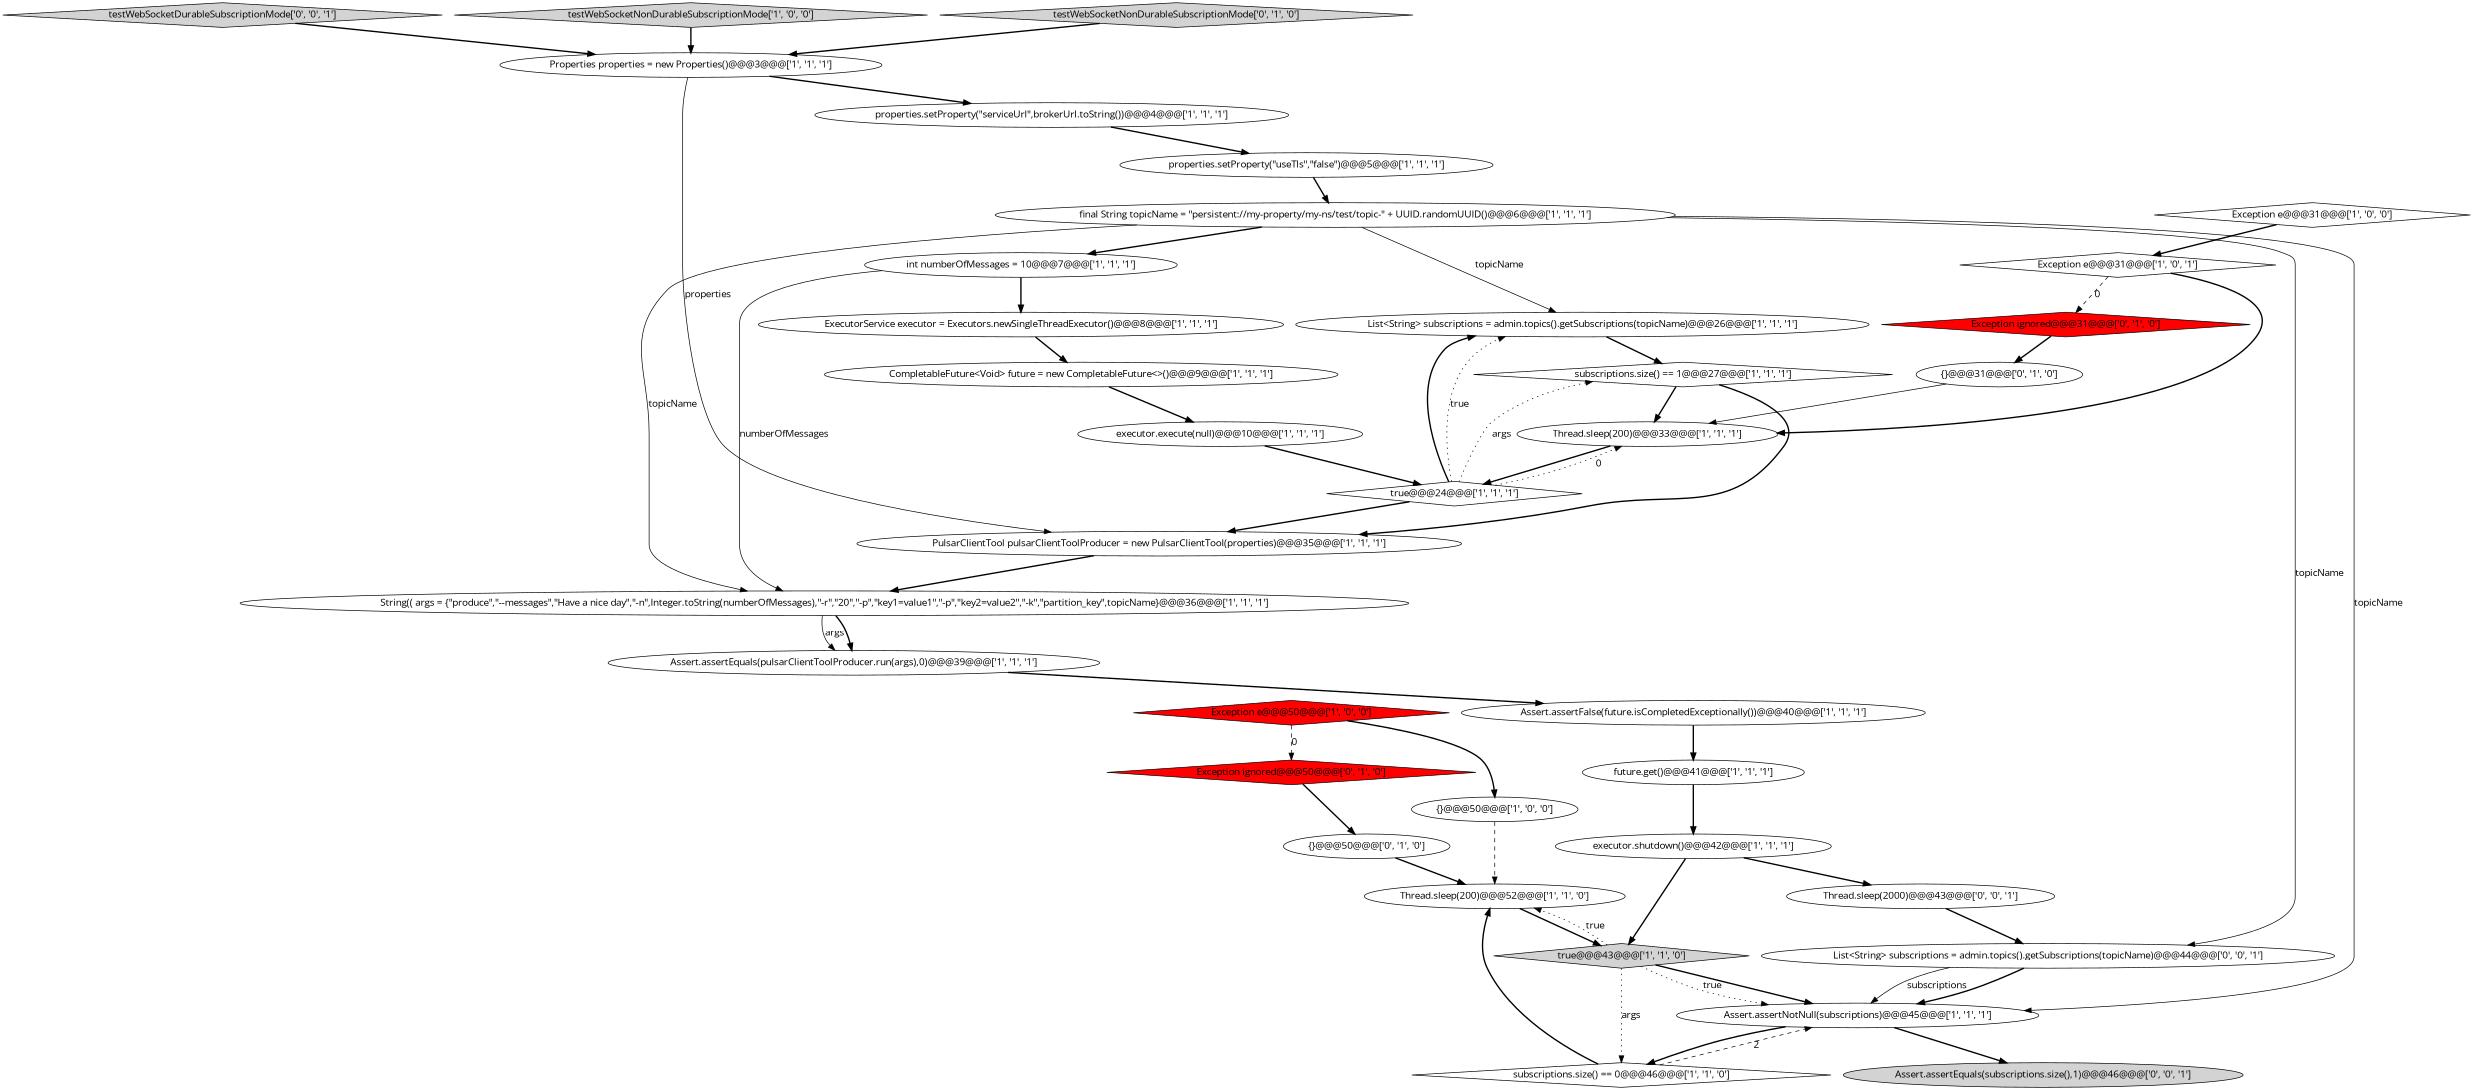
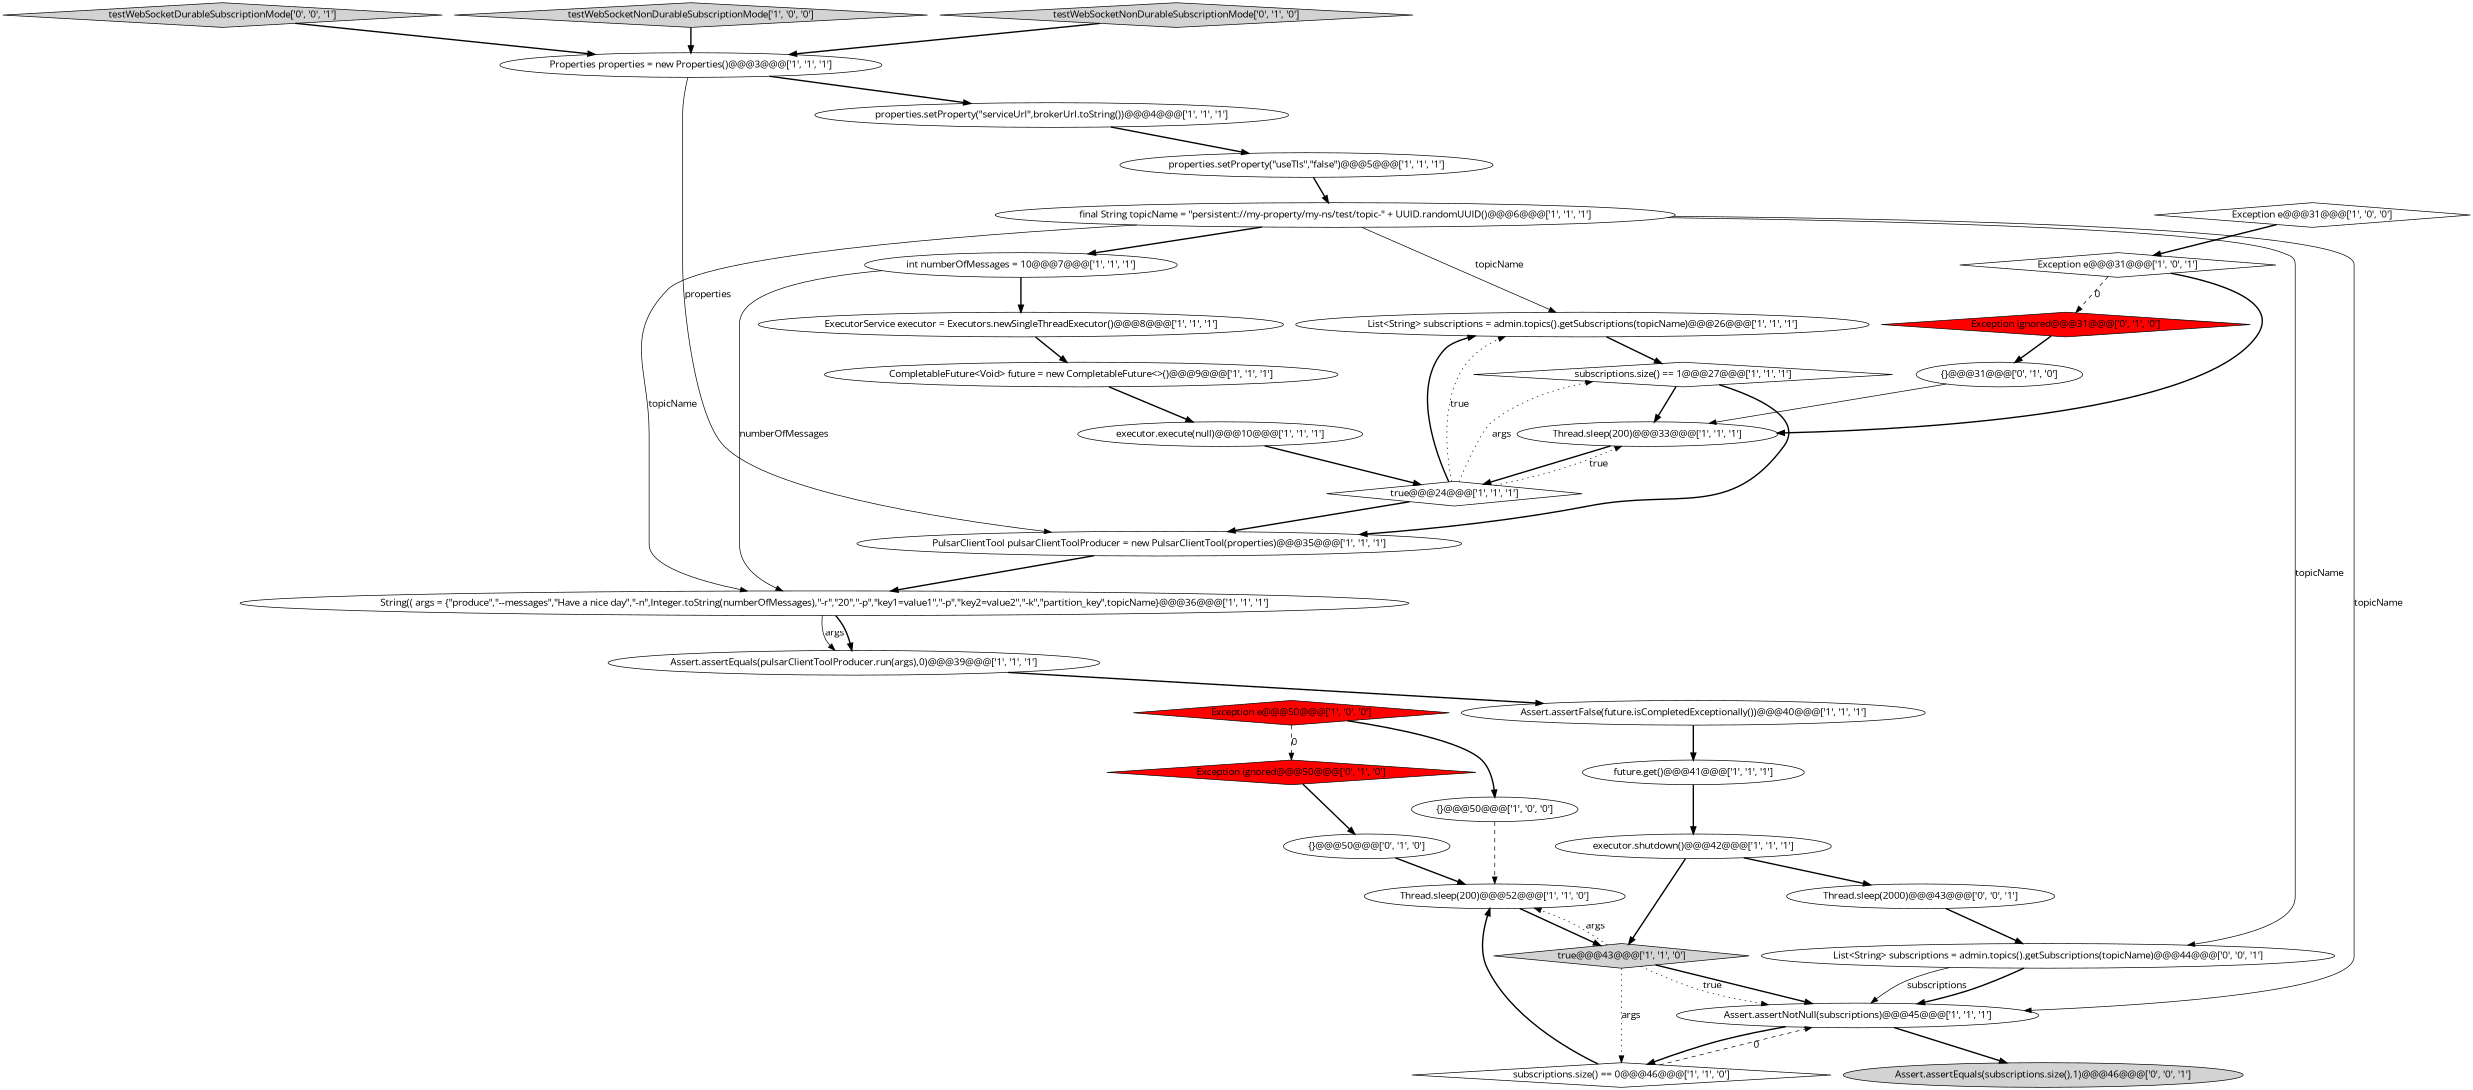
edge "true@@@24@@@['1', '1', '1']" -> "Thread.sleep(200)@@@33@@@['1', '1', '1']": label "0" -> "true"
edge "true@@@43@@@['1', '1', '0']" -> "Thread.sleep(200)@@@52@@@['1', '1', '0']": label "true" -> "args"
edge "subscriptions.size() == 0@@@46@@@['1', '1', '0']" -> "Assert.assertNotNull(subscriptions)@@@45@@@['1', '1', '1']": label "2" -> "0"
